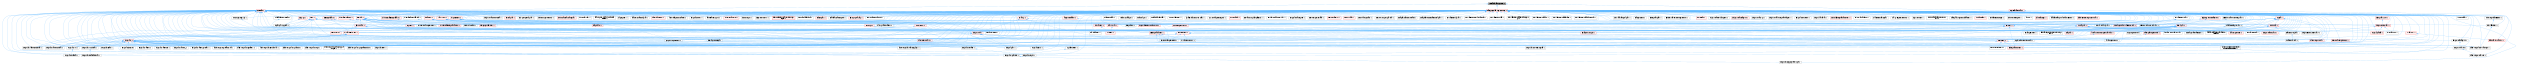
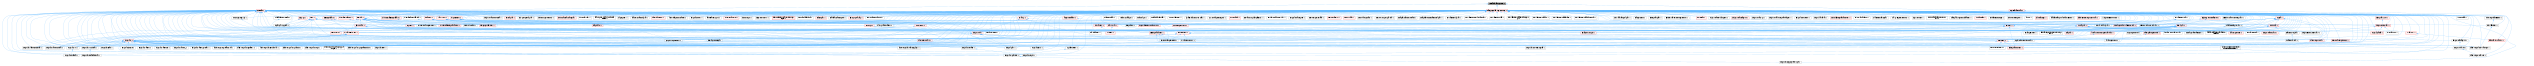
node "AnimationEditorUtils.h": added
